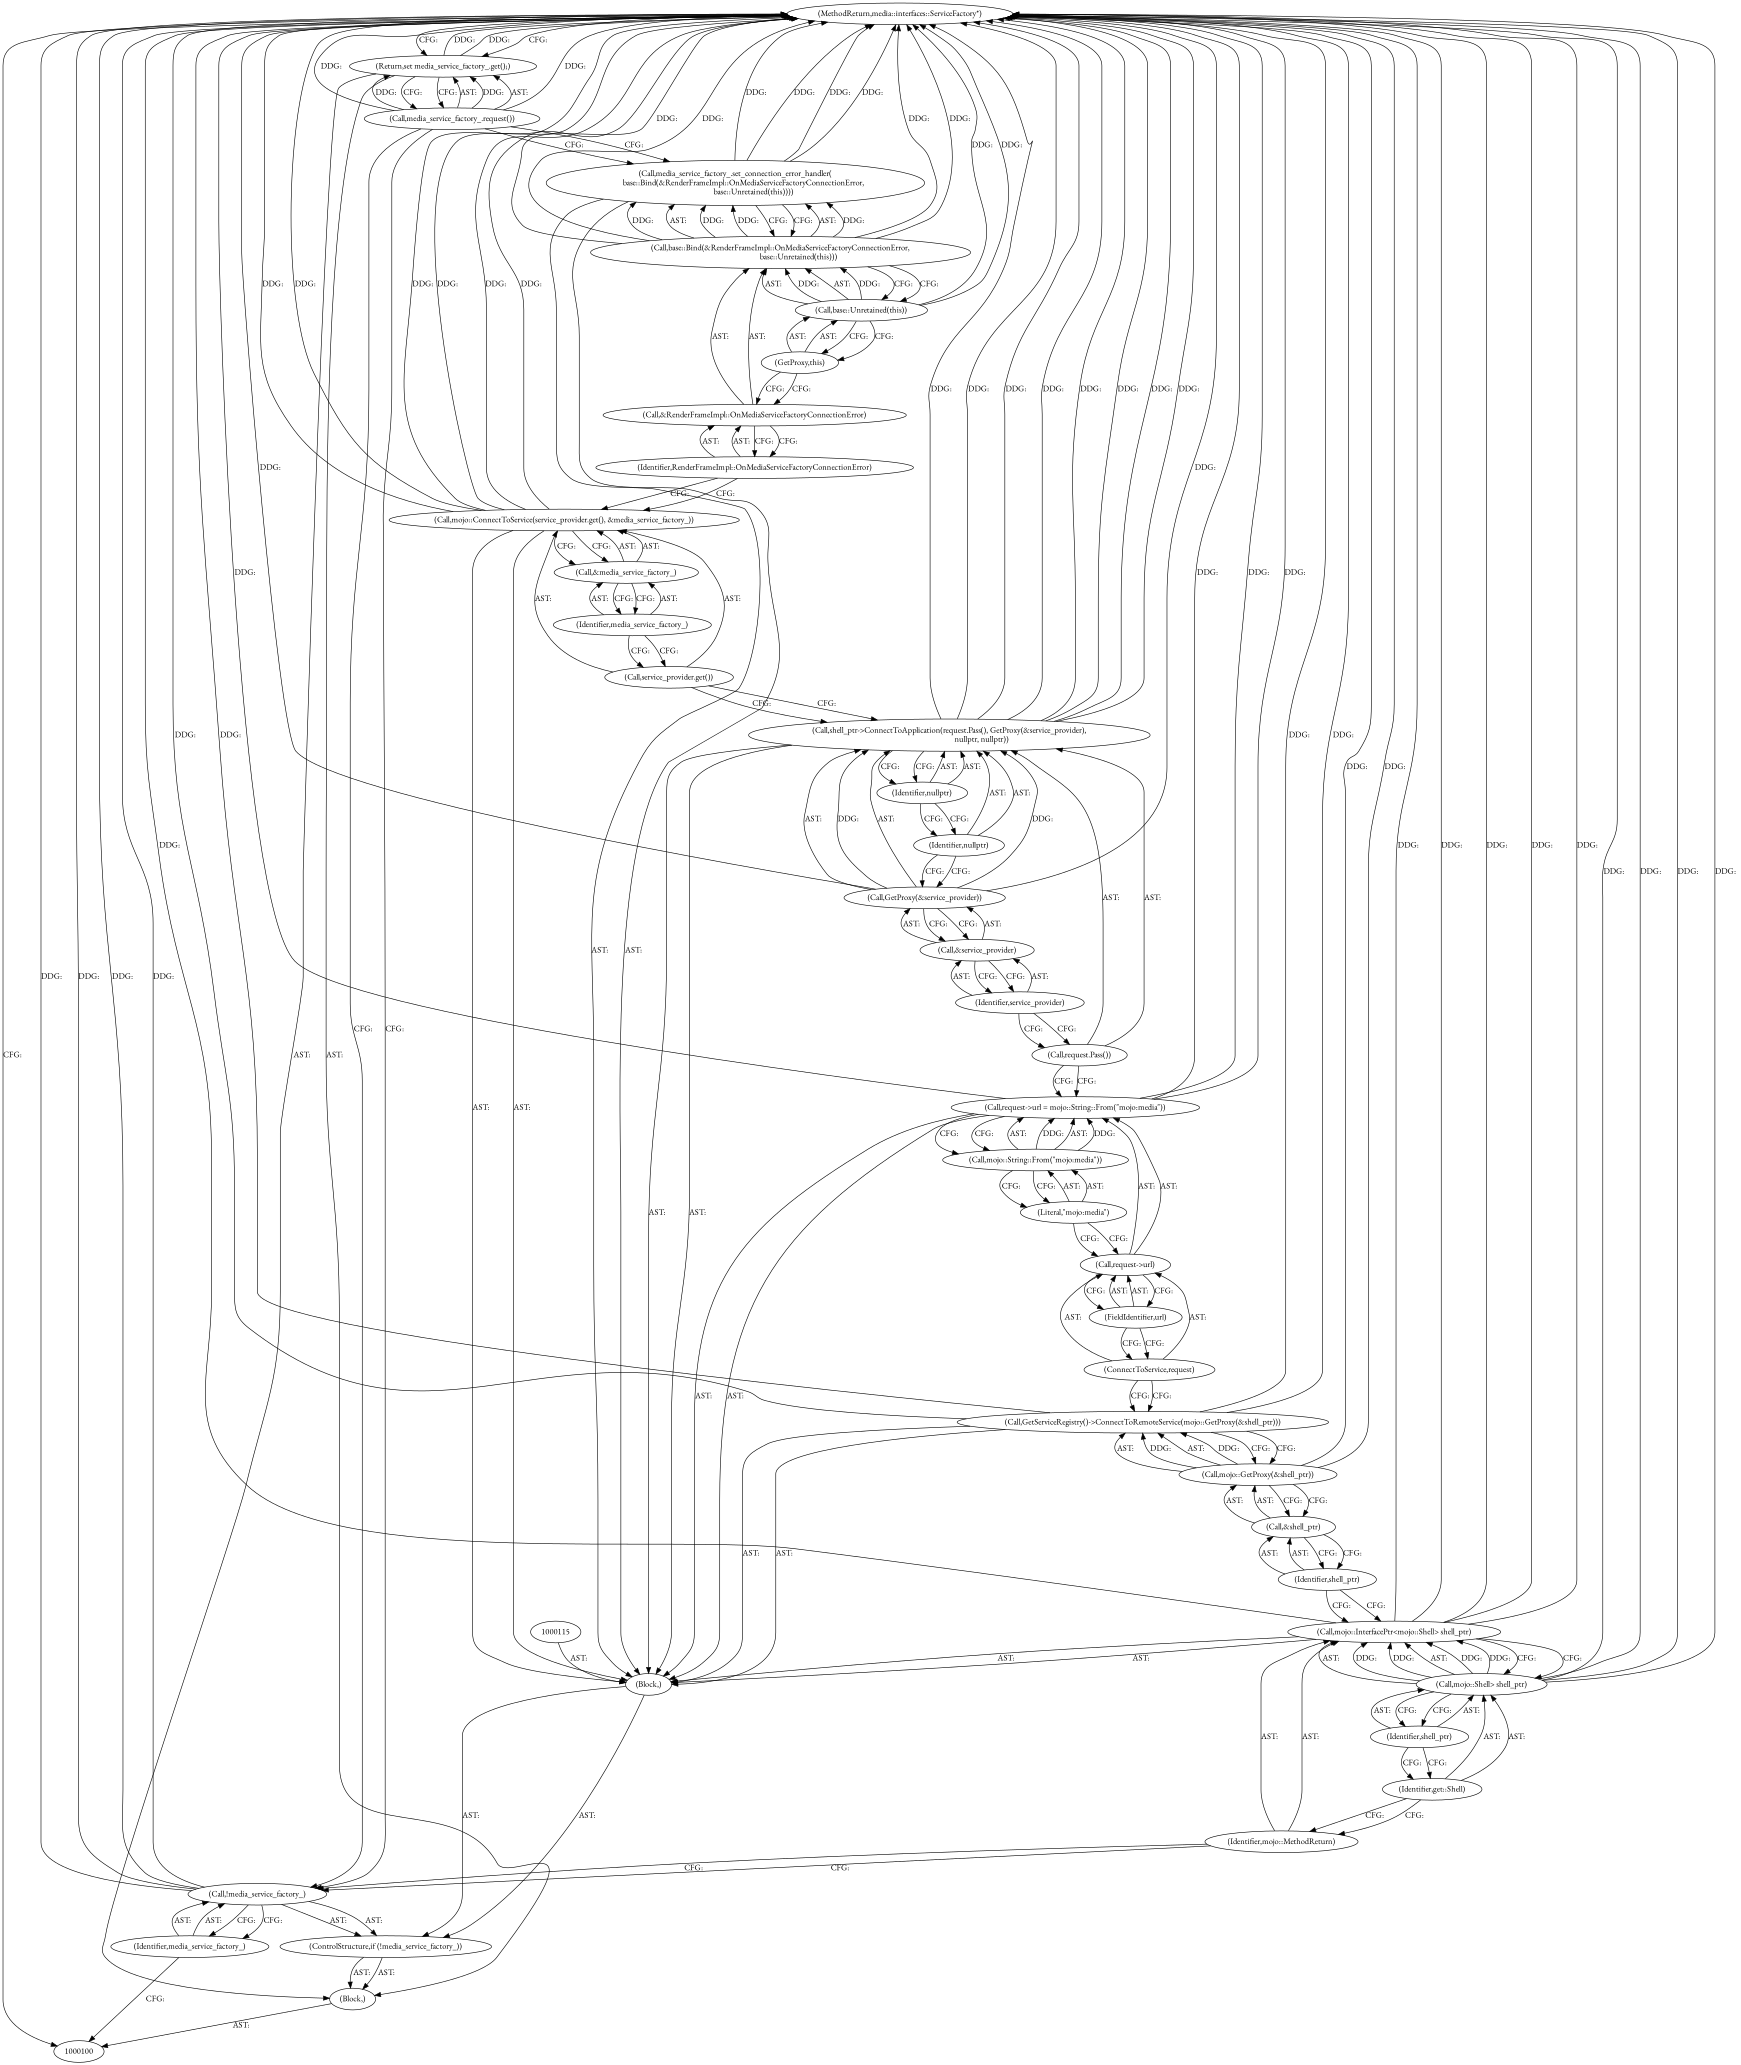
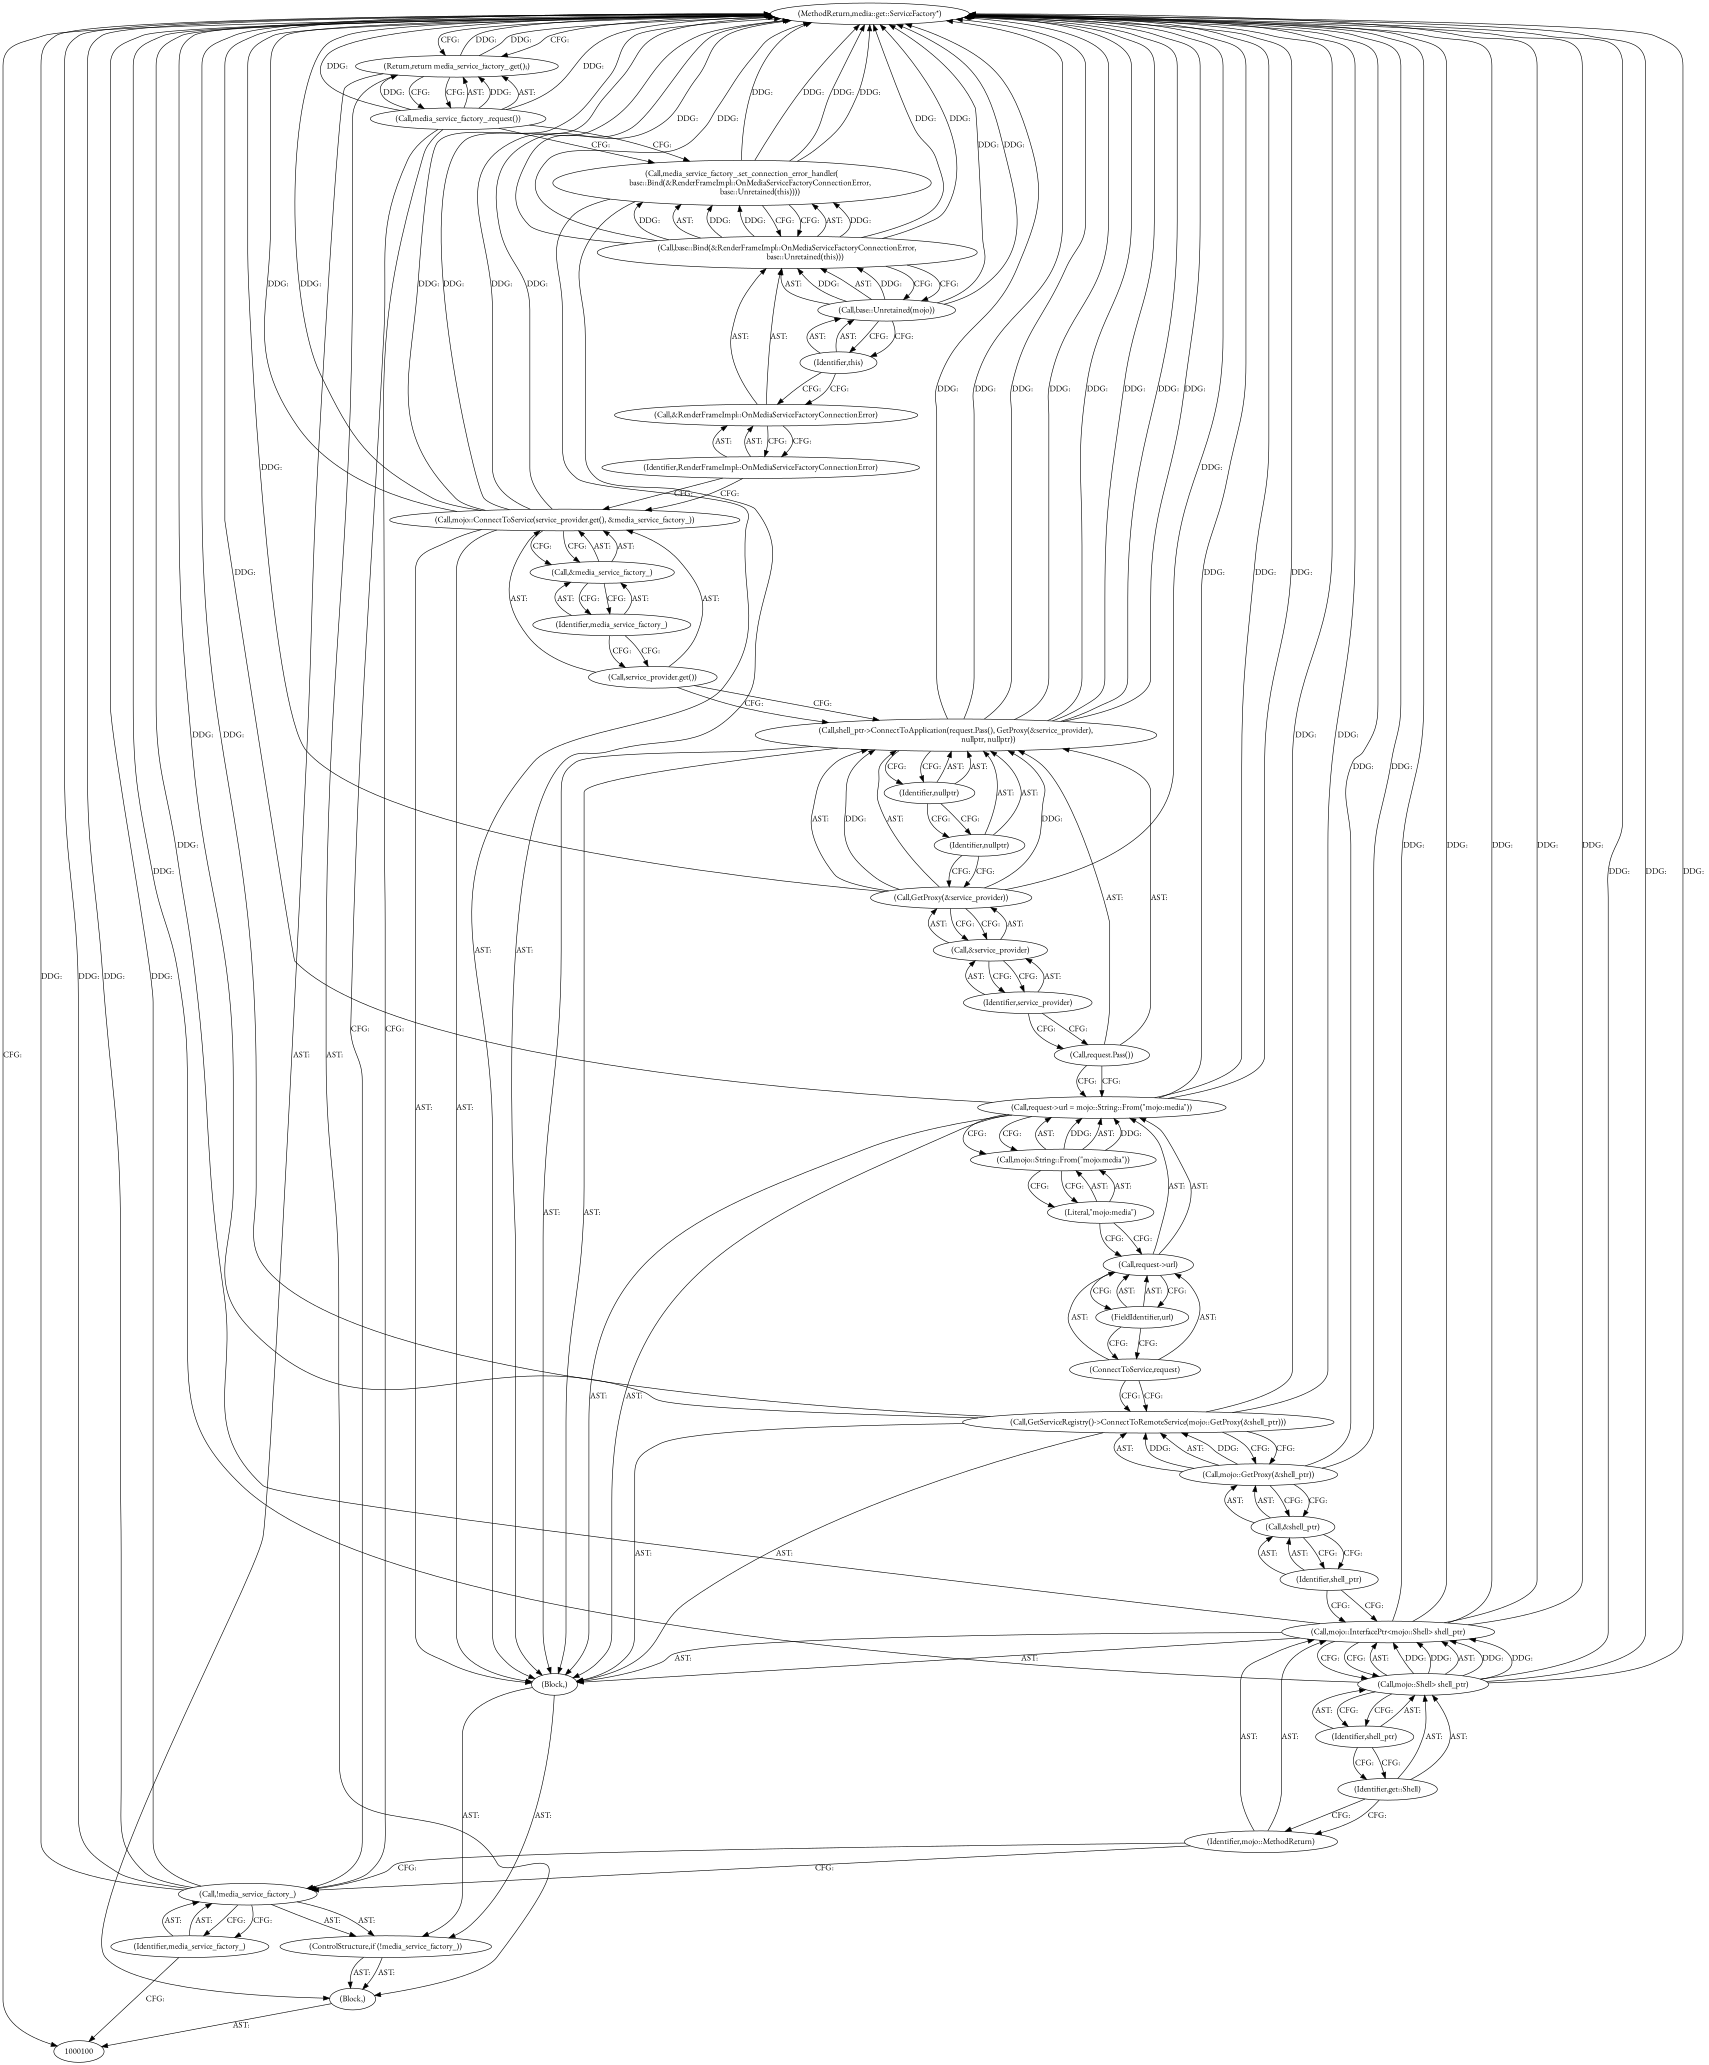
node "(MethodReturn,media::interfaces::ServiceFactory*)": label "(MethodReturn,media::interfaces::ServiceFactory*)" -> "(MethodReturn,media::get::ServiceFactory*)"
node "(Return,set media_service_factory_.get();)": label "(Return,set media_service_factory_.get();)" -> "(Return,return media_service_factory_.get();)"
node "(Call,base::Unretained(this))": label "(Call,base::Unretained(this))" -> "(Call,base::Unretained(mojo))"
node "(GetProxy,this)": label "(GetProxy,this)" -> "(Identifier,this)"
node "1000115": removed
